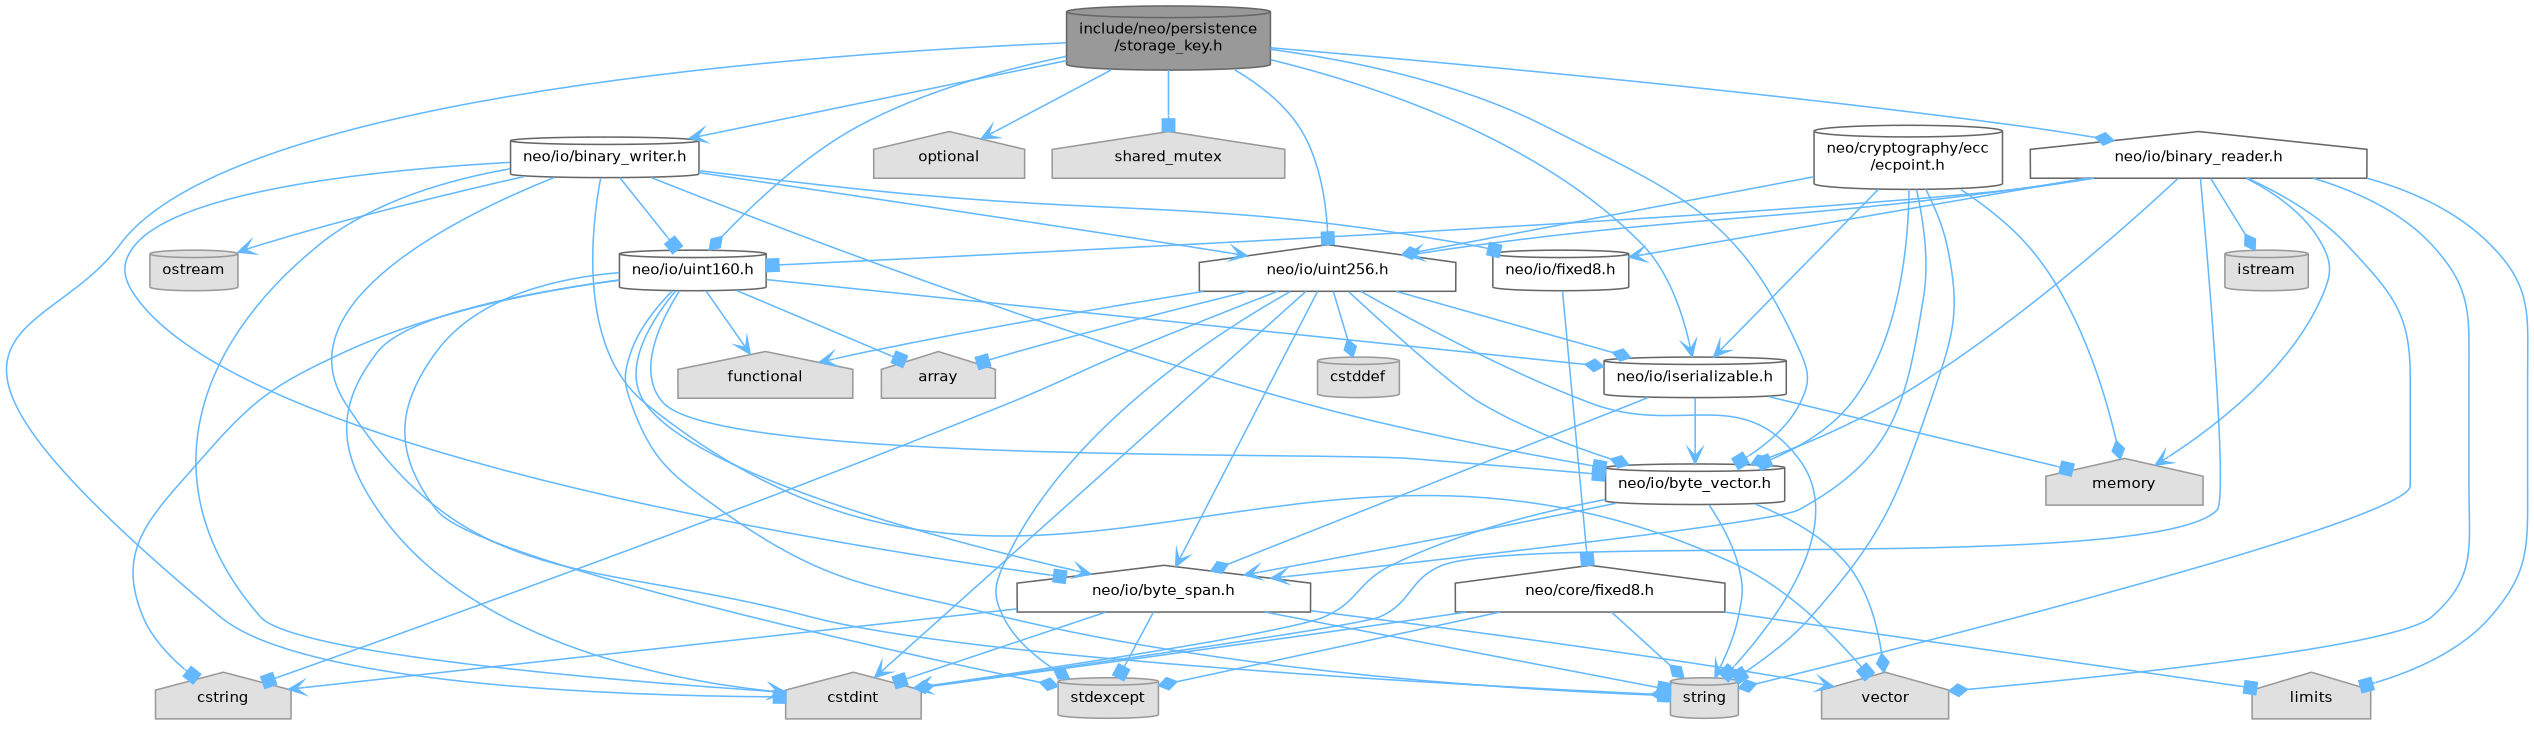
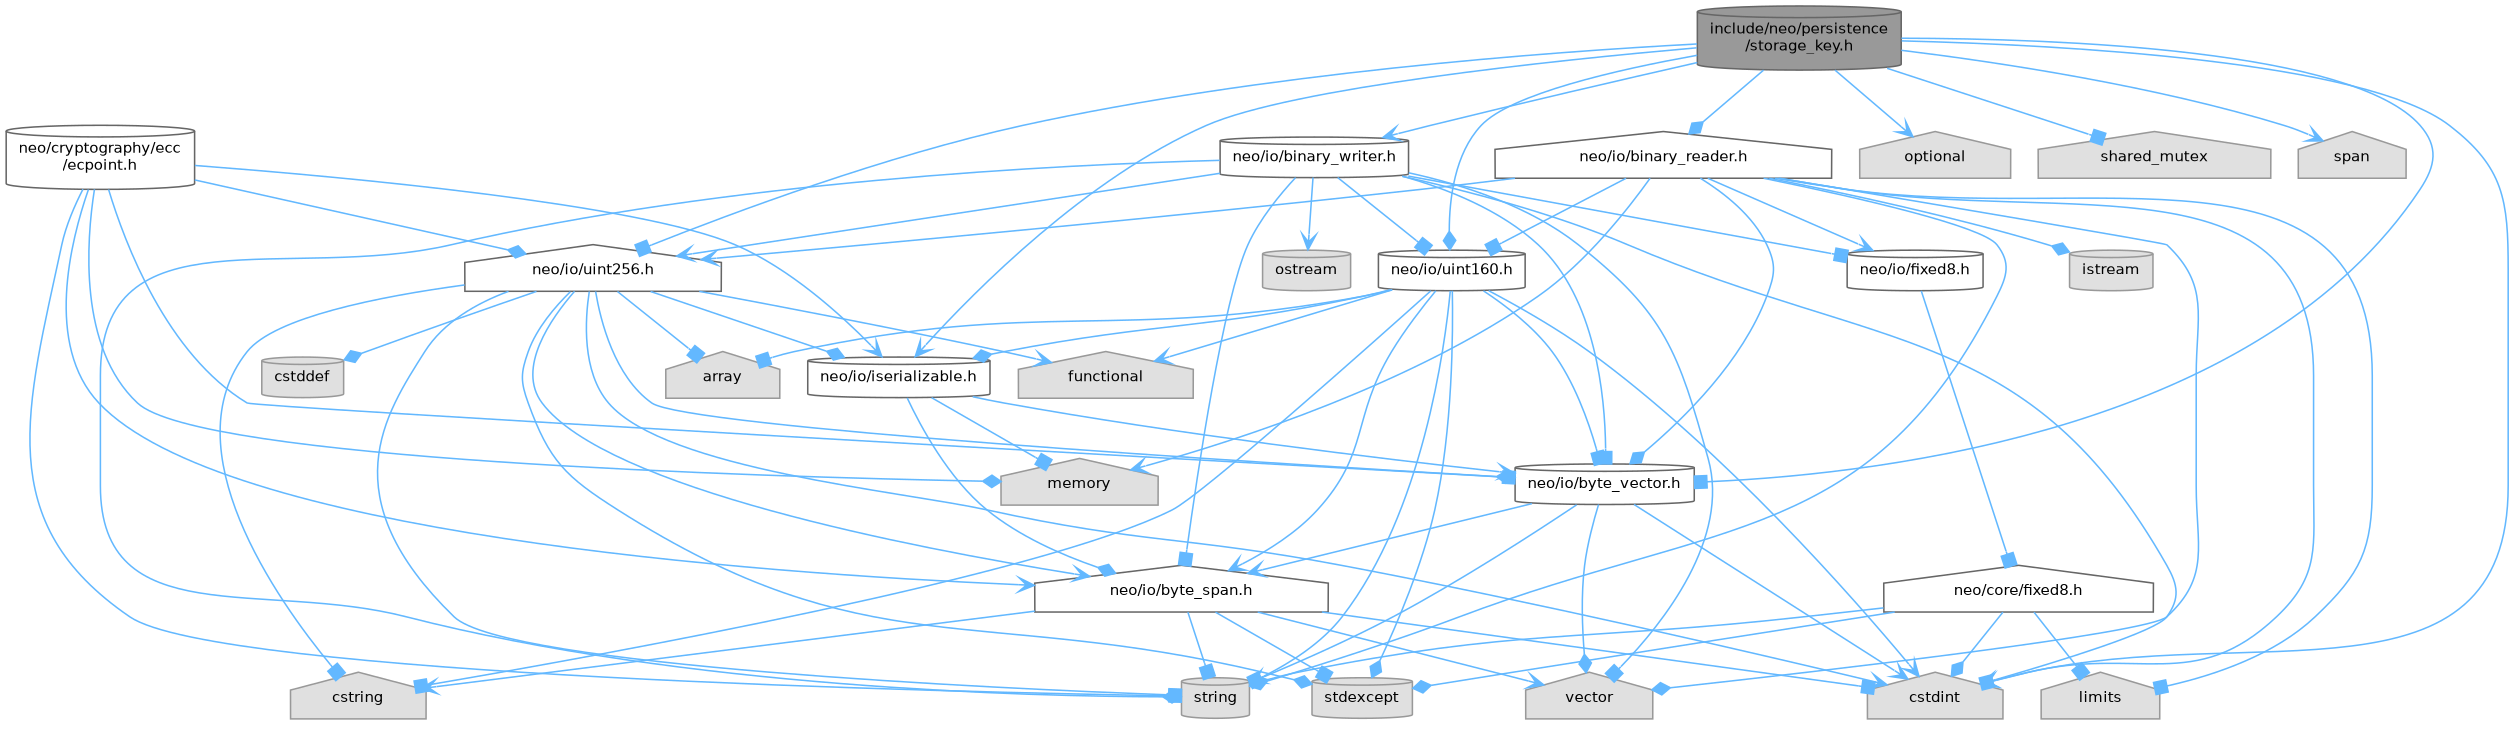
node "span": added
